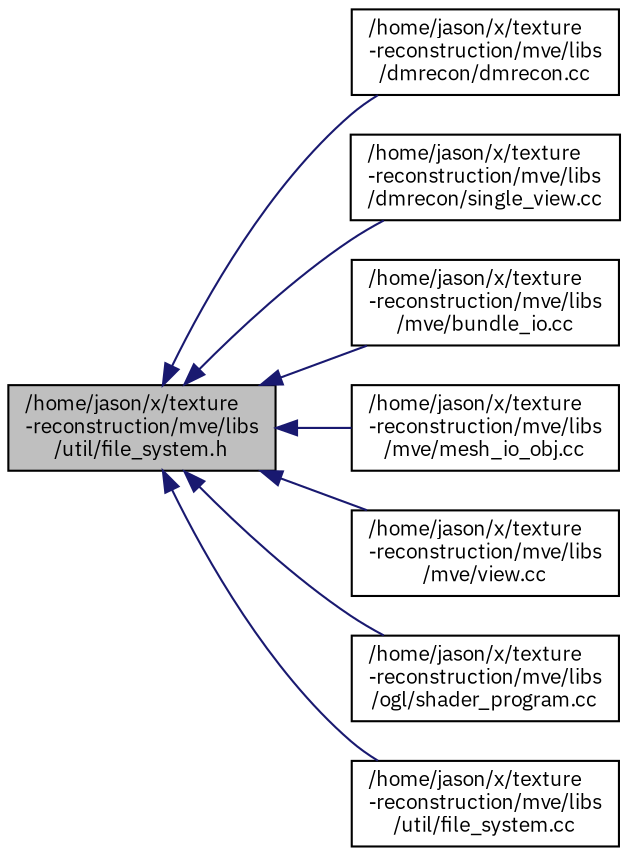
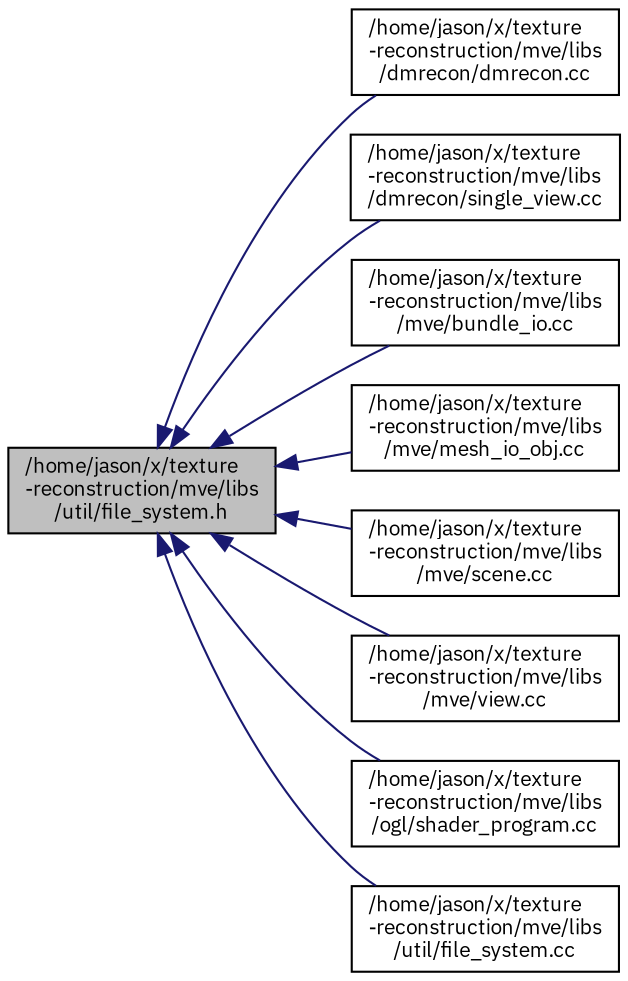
node "/home/jason/x/texture -reconstruction/mve/libs /mve/scene.cc": added
